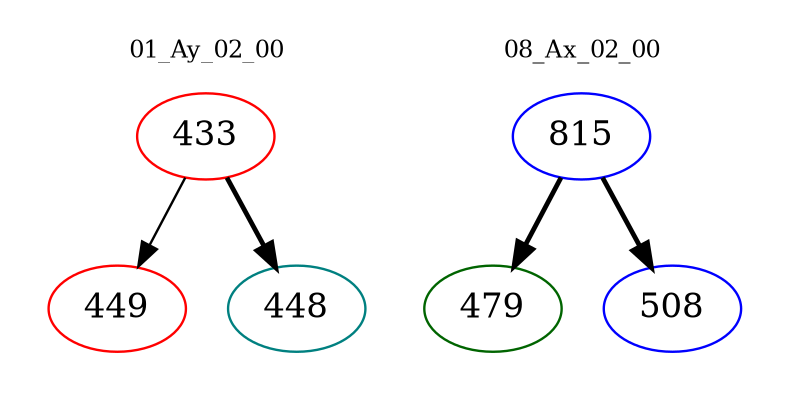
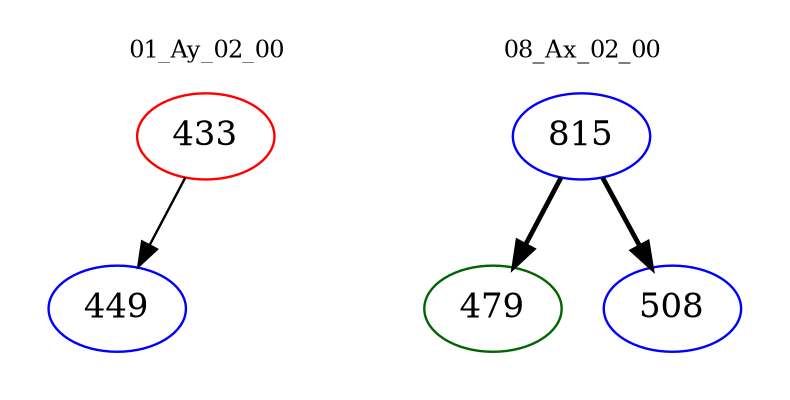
node "449": color red -> blue
node "448": removed
